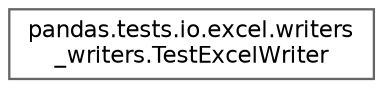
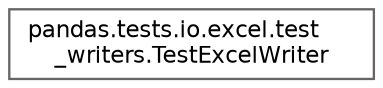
node "pandas.tests.io.excel.writers _writers.TestExcelWriter": label "pandas.tests.io.excel.writers _writers.TestExcelWriter" -> "pandas.tests.io.excel.test _writers.TestExcelWriter"
